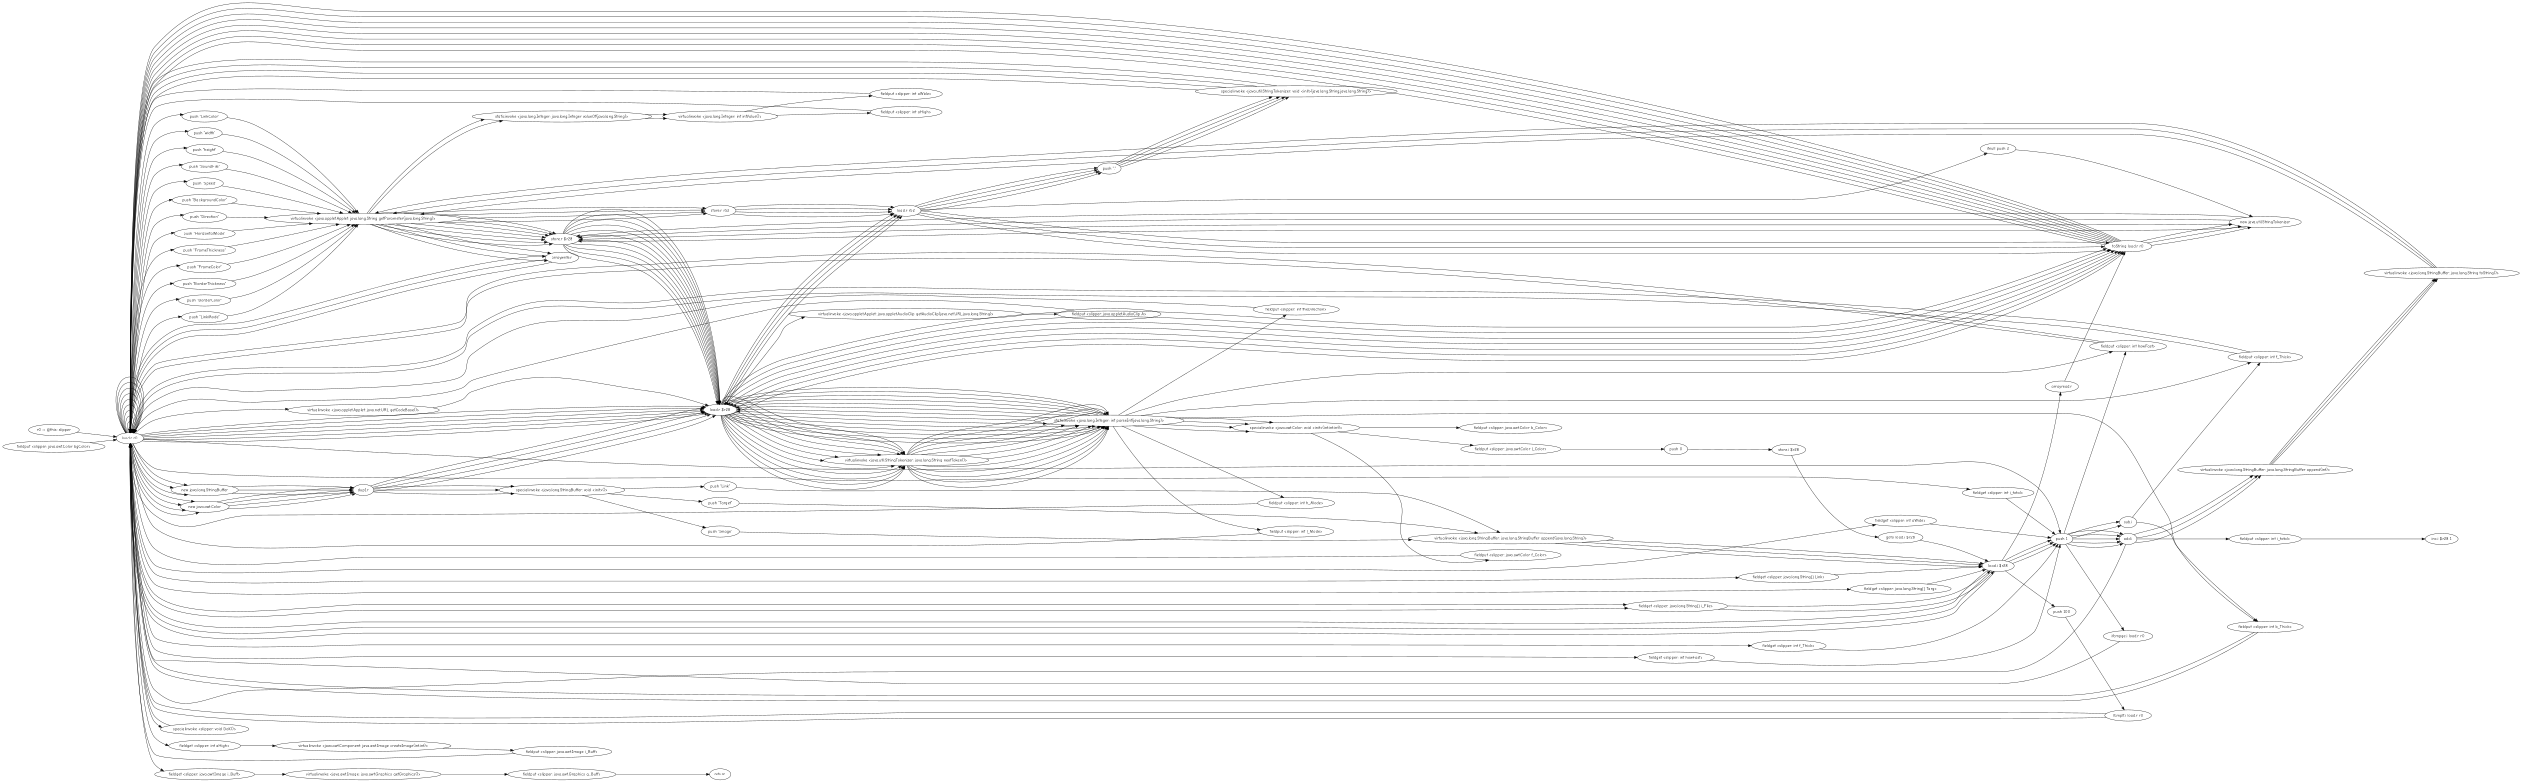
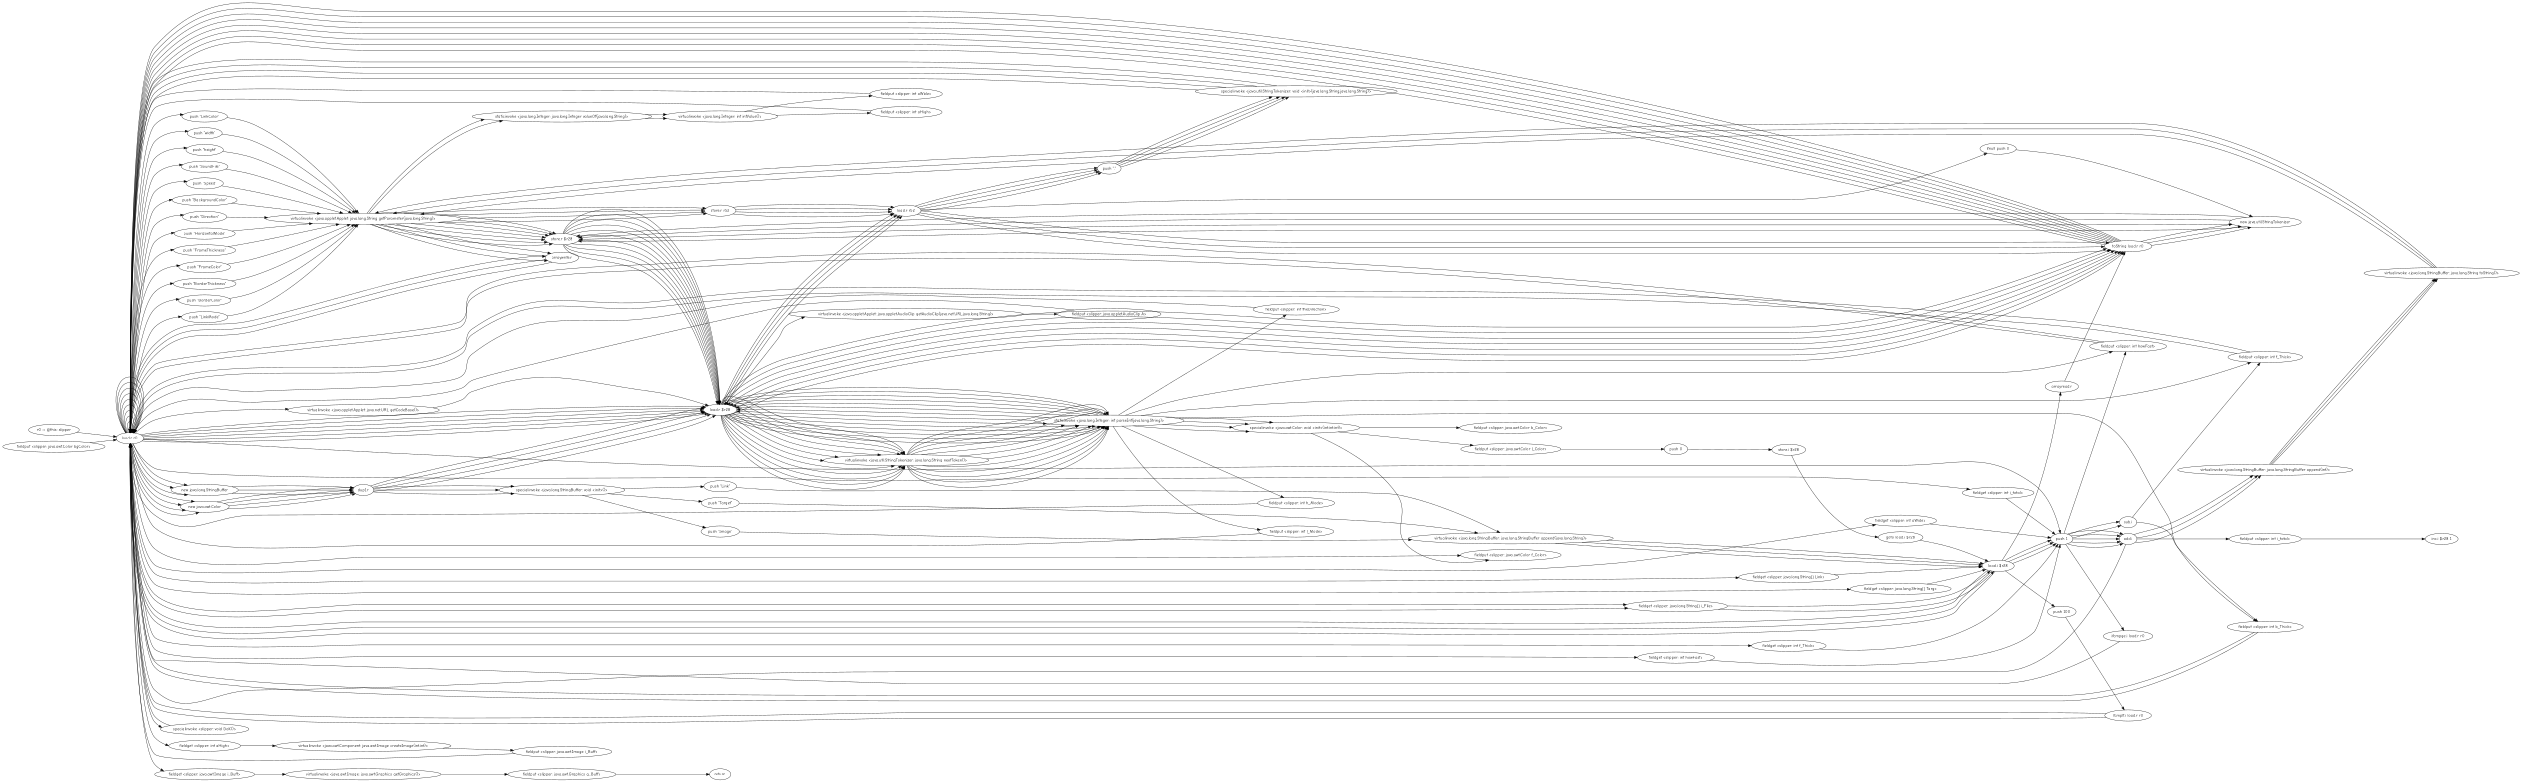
node "ifnull push 2": label "ifnull push 2" -> "ifnull push 0"
edge "fieldput <slipper: java.awt.Color f_Color>" -> "load.r r0": reversed
